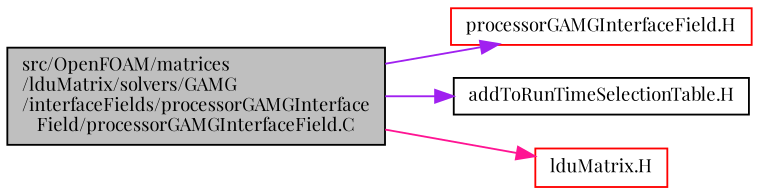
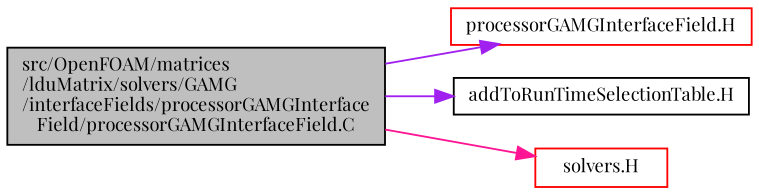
node "lduMatrix.H": label "lduMatrix.H" -> "solvers.H"
